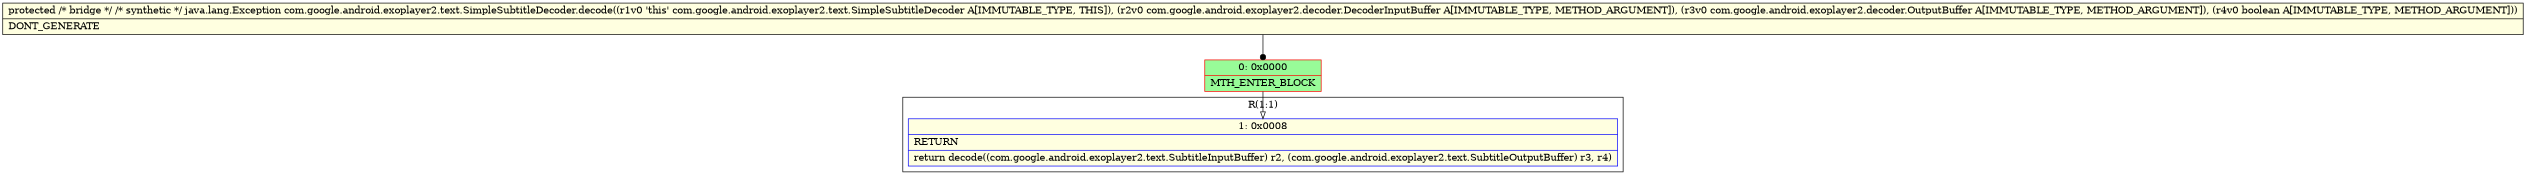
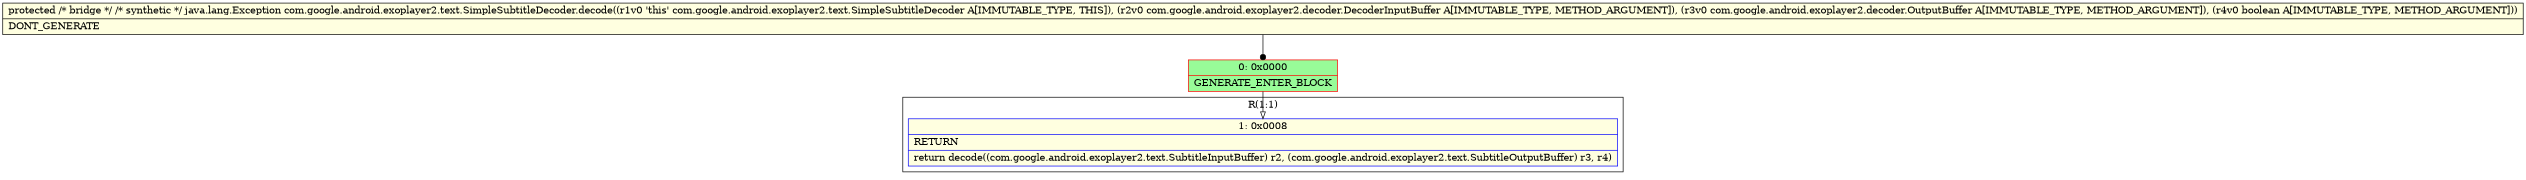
node "0: 0x0000": text "MTH_ENTER_BLOCK" -> "GENERATE_ENTER_BLOCK"
